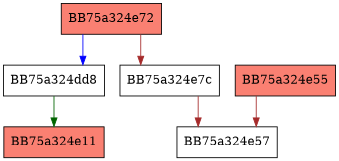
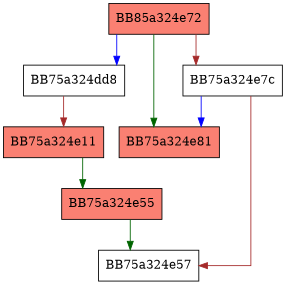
node "BB75a324e72": label "BB75a324e72" -> "BB85a324e72"
edge "BB75a324dd8" -> "BB75a324e11": color darkgreen -> brown
edge "BB75a324e55" -> "BB75a324e57": color brown -> darkgreen
node "BB75a324e81": added
edge "BB75a324e11" -> "BB75a324e55": added
